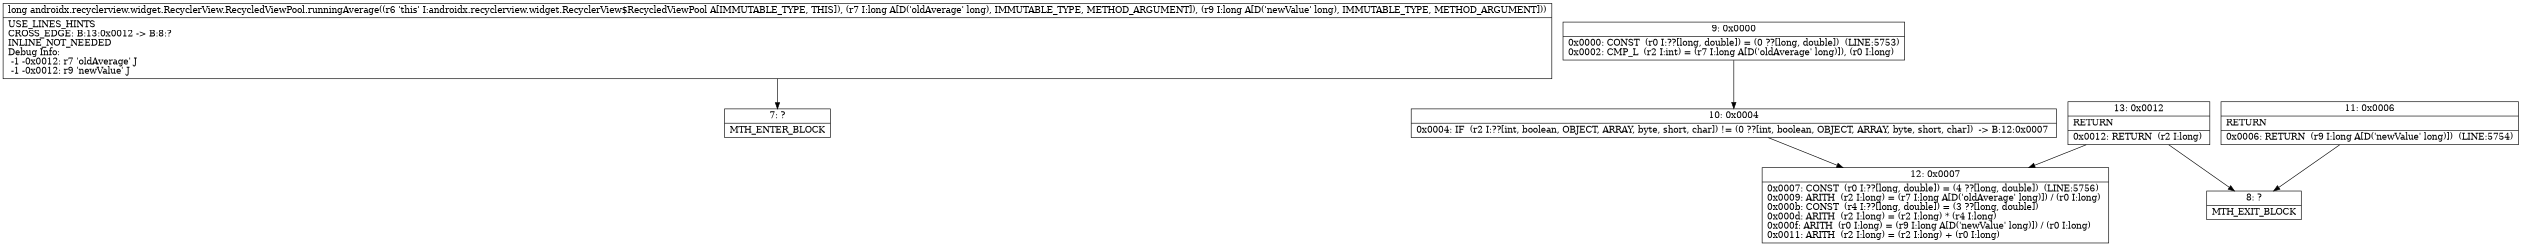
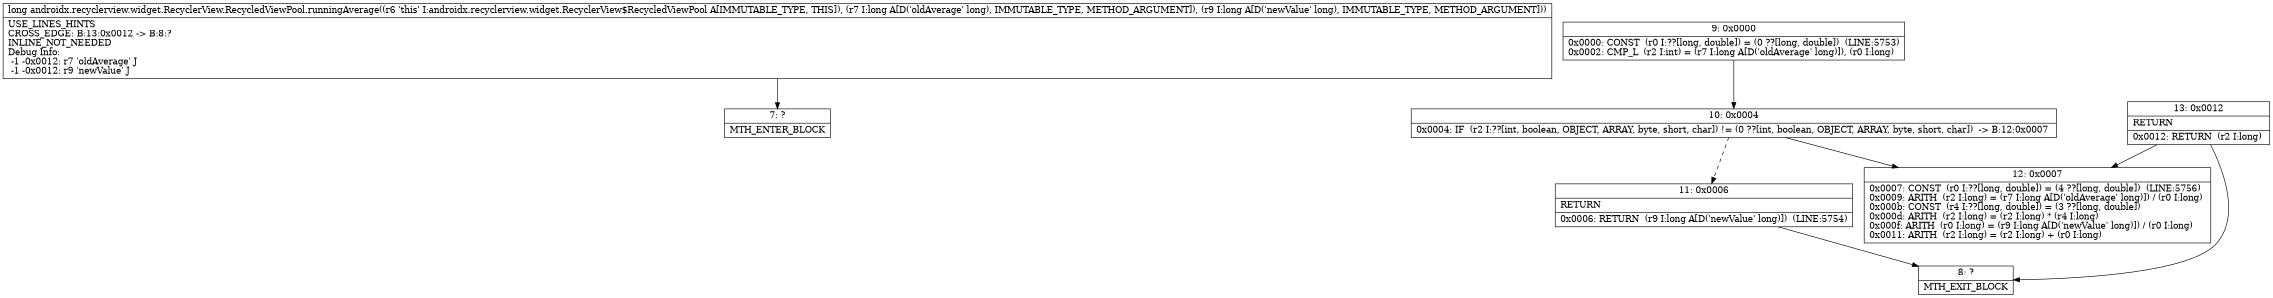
edge "10: 0x0004" -> "11: 0x0006": added
